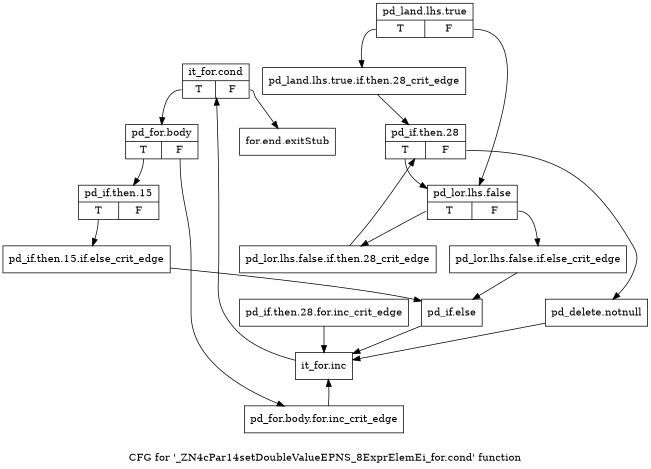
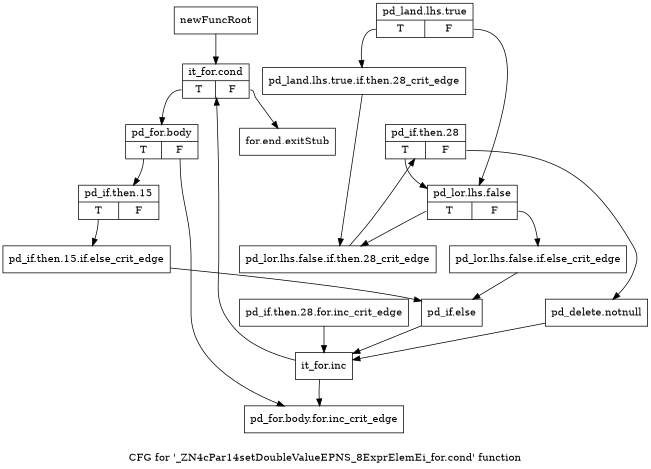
node "newFuncRoot": added
edge "pd_land.lhs.true.if.then.28_crit_edge" -> "pd_if.then.28": now "pd_land.lhs.true.if.then.28_crit_edge" -> "pd_lor.lhs.false.if.then.28_crit_edge"
edge "pd_for.body.for.inc_crit_edge" -> "it_for.inc": reversed
